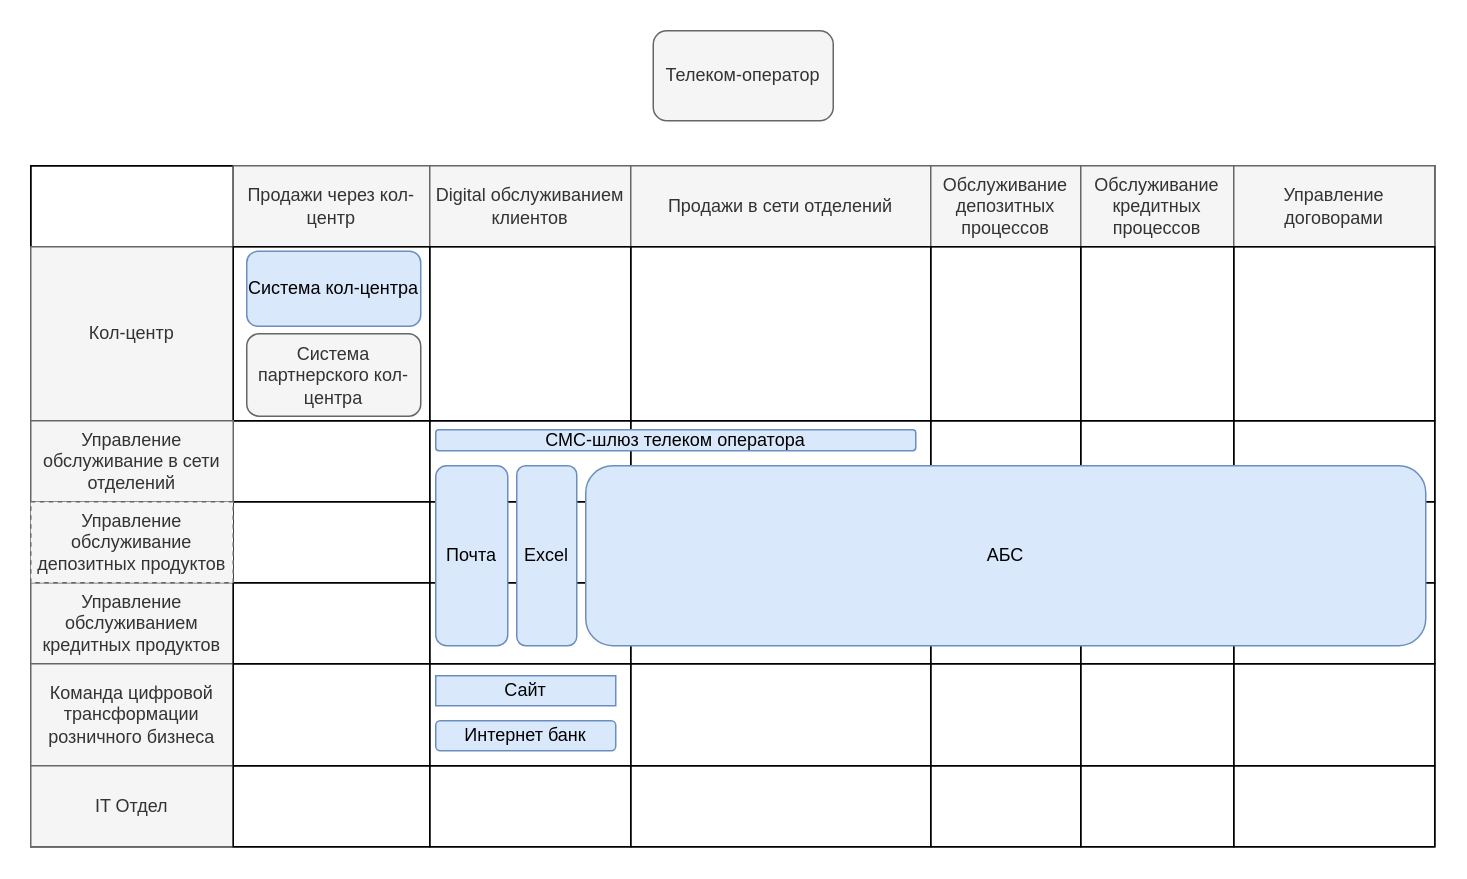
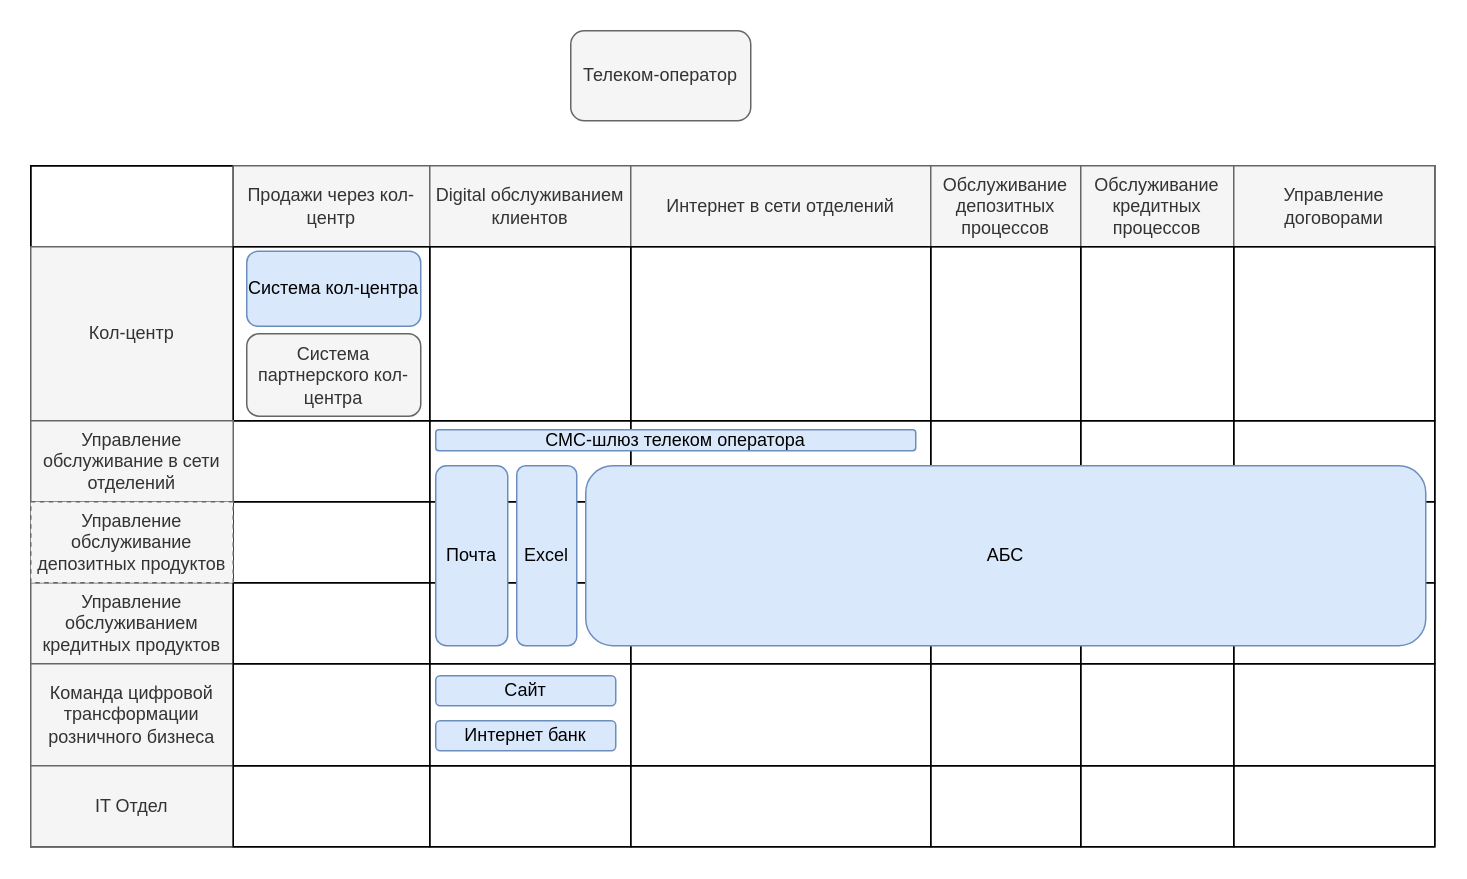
node "Телеком-оператор": moved (743, 76) -> (661, 76)
node "Продажи в сети отделений": label "Продажи в сети отделений" -> "Интернет в сети отделений"
node "Сайт": shape rectangle -> rounded rectangle
